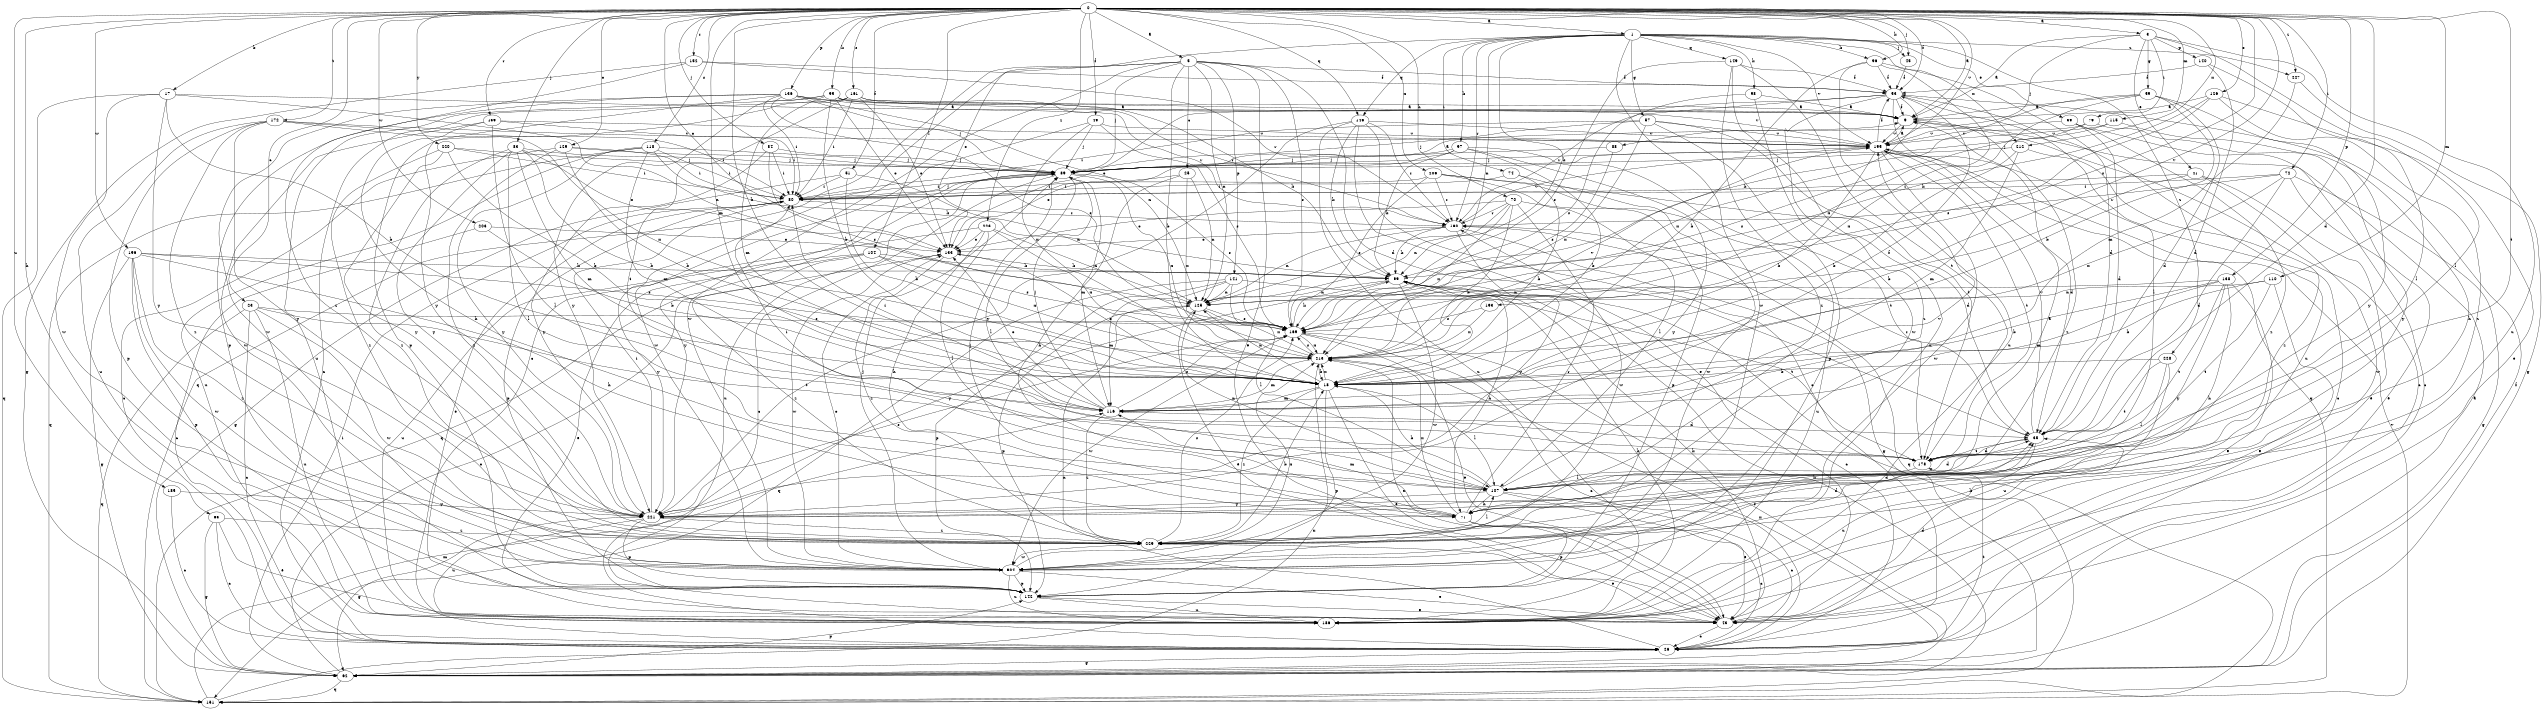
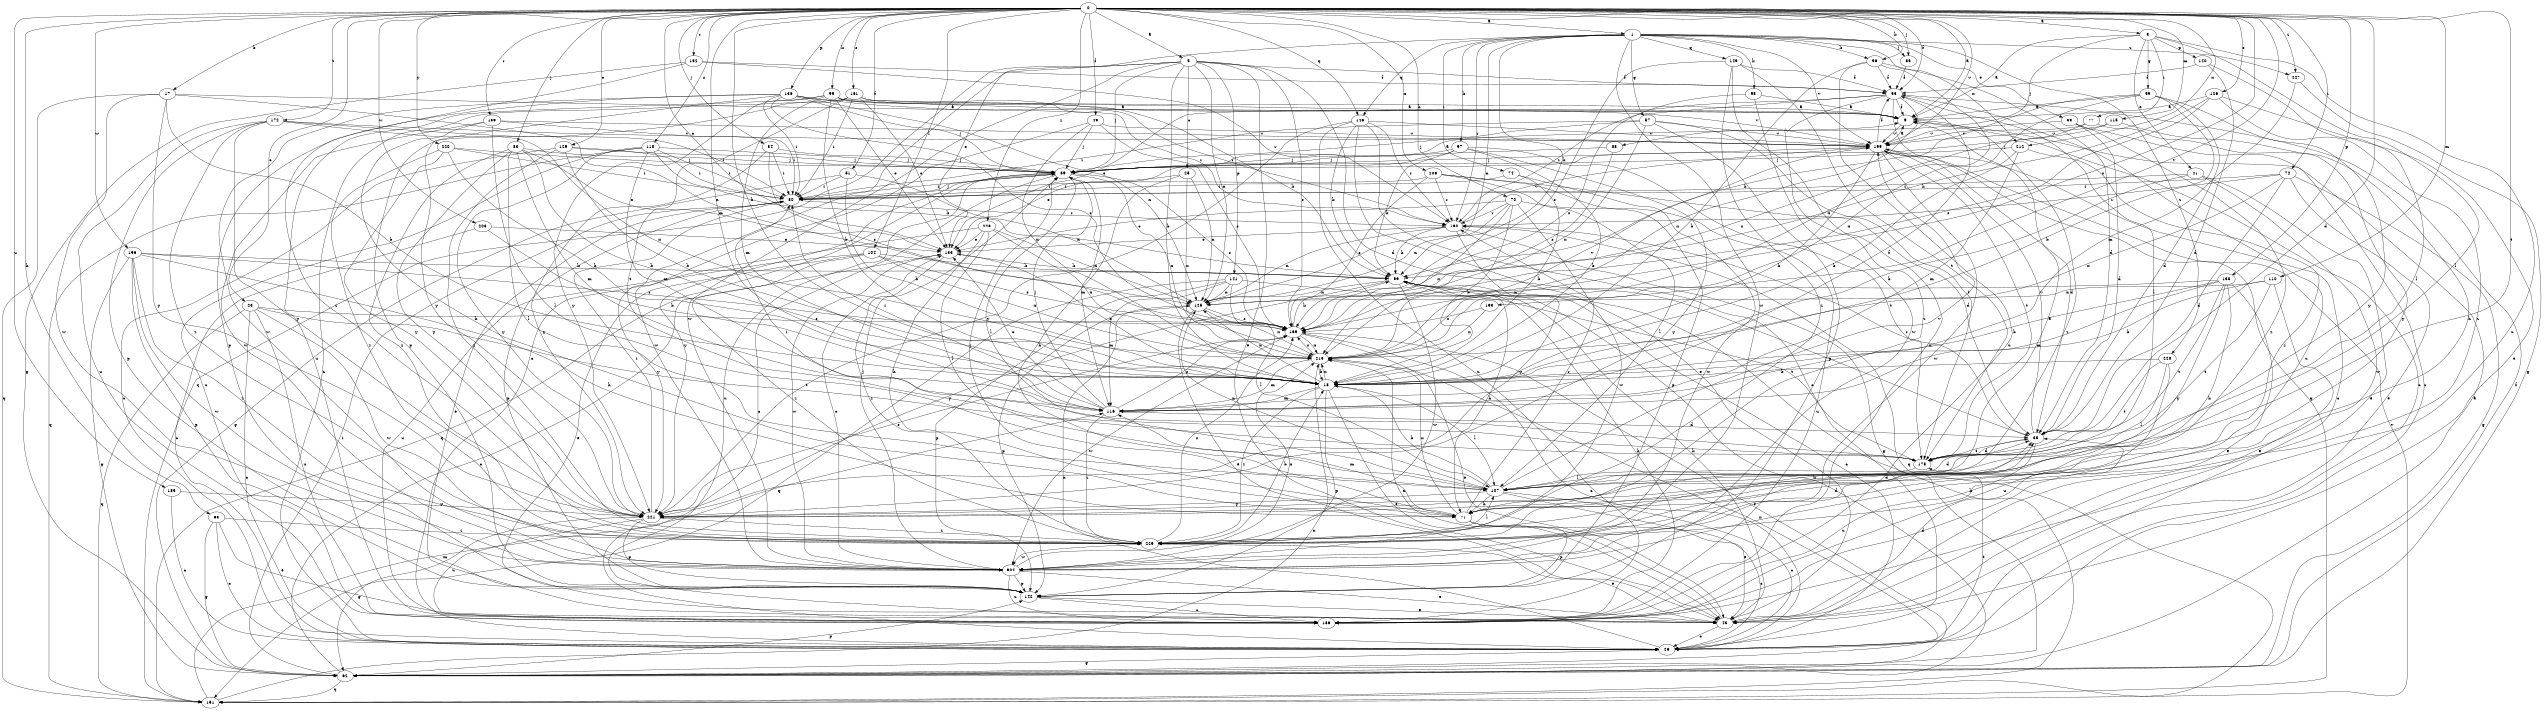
node "45": label "45" -> "85"
node "79": label "79" -> "77"
